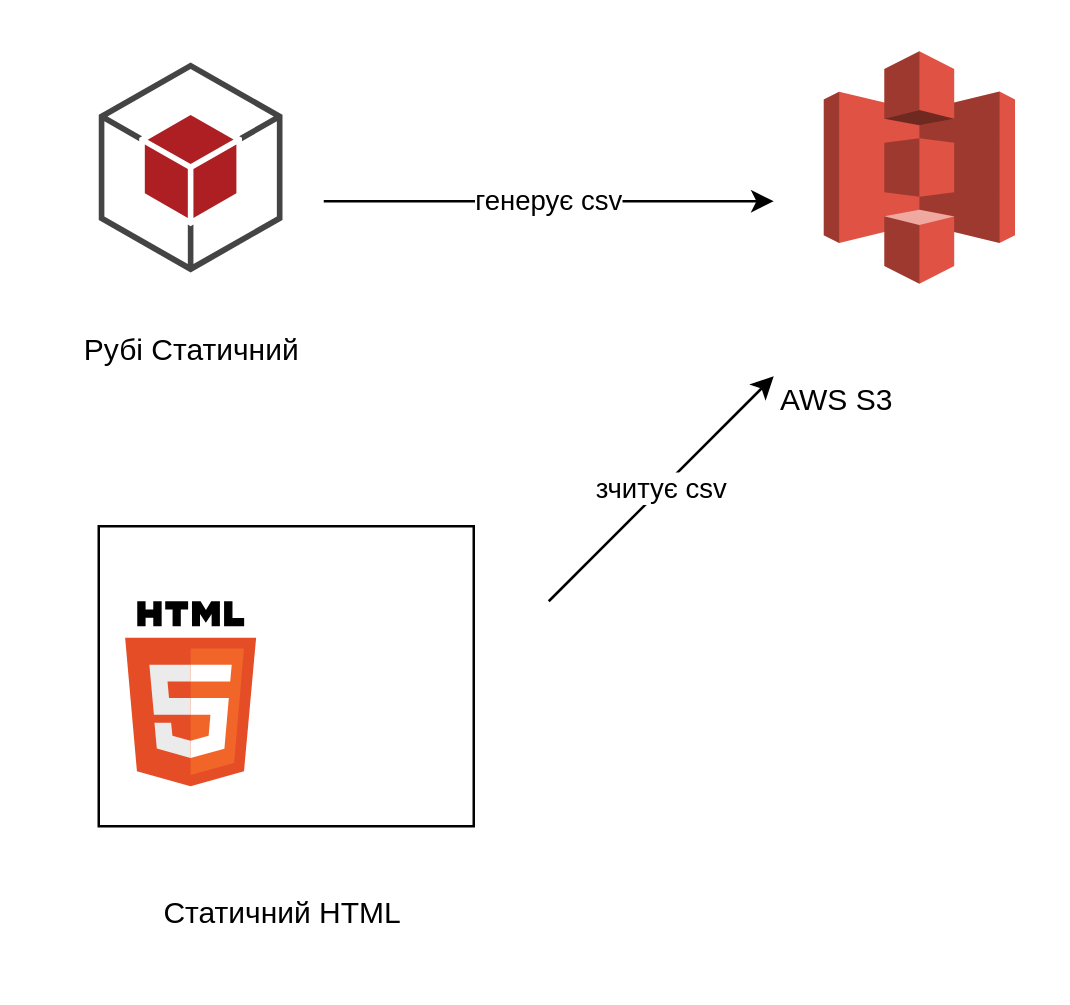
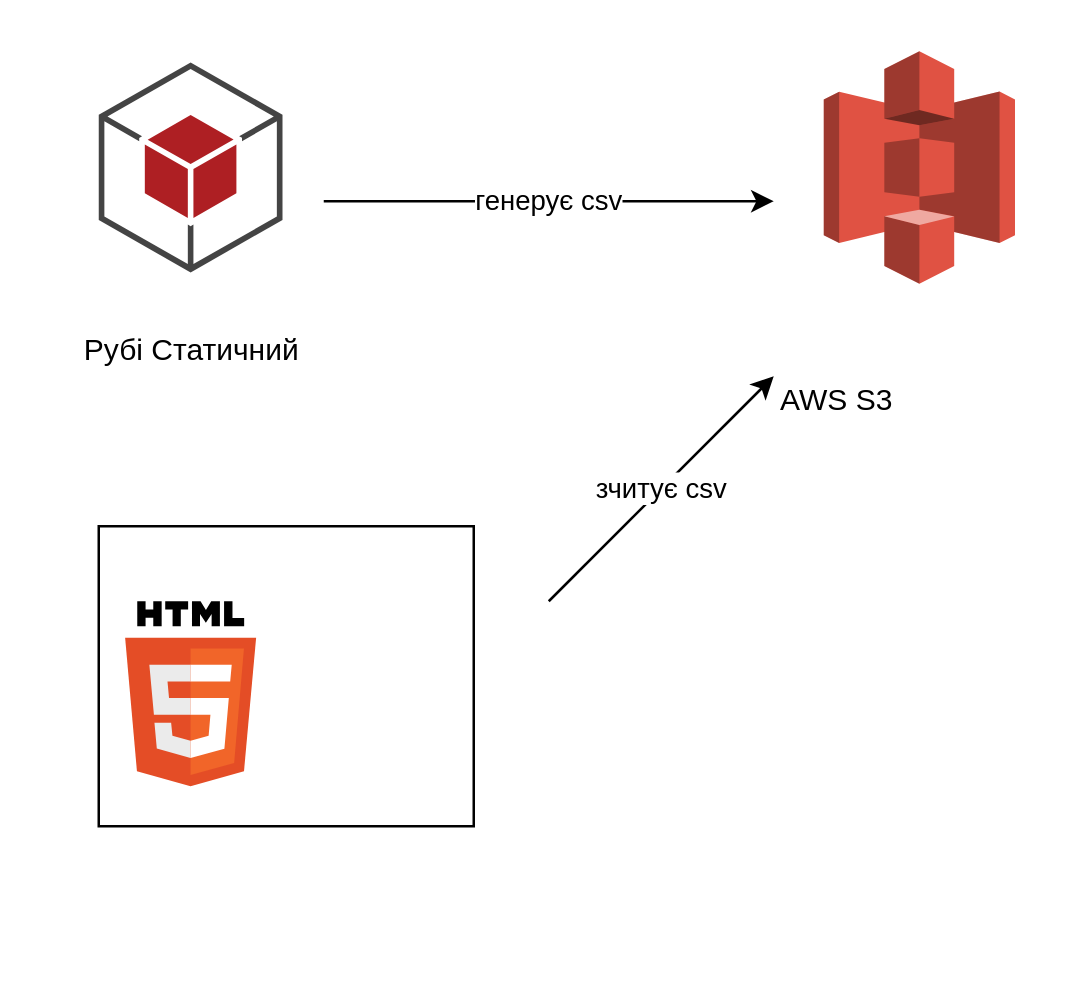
node "Статичний HTML": removed
